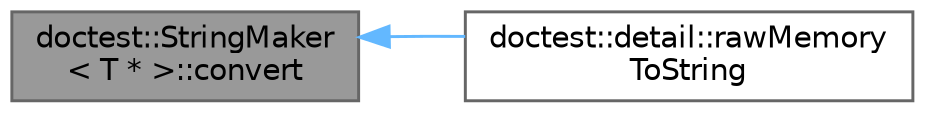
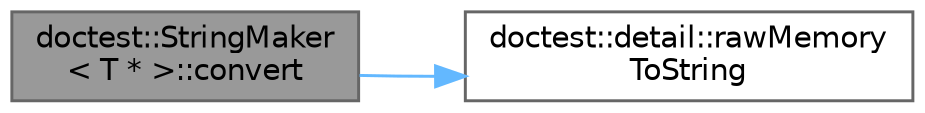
edge "doctest::detail::rawMemory ToString" -> "doctest::StringMaker < T * >::convert": reversed
